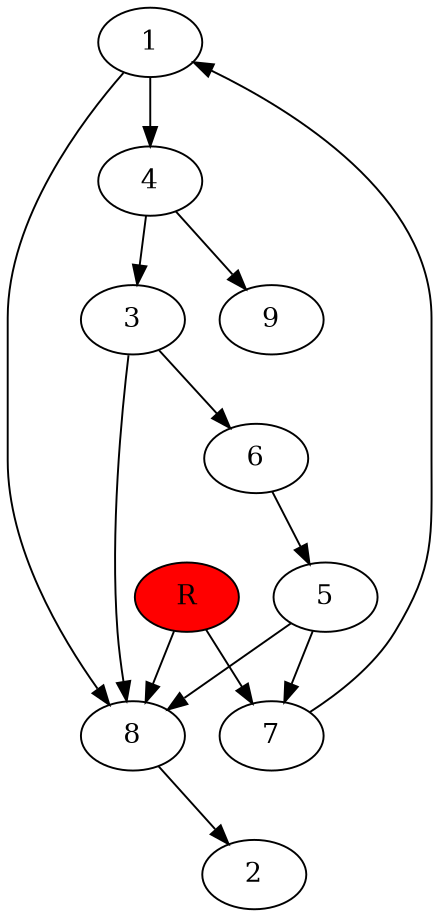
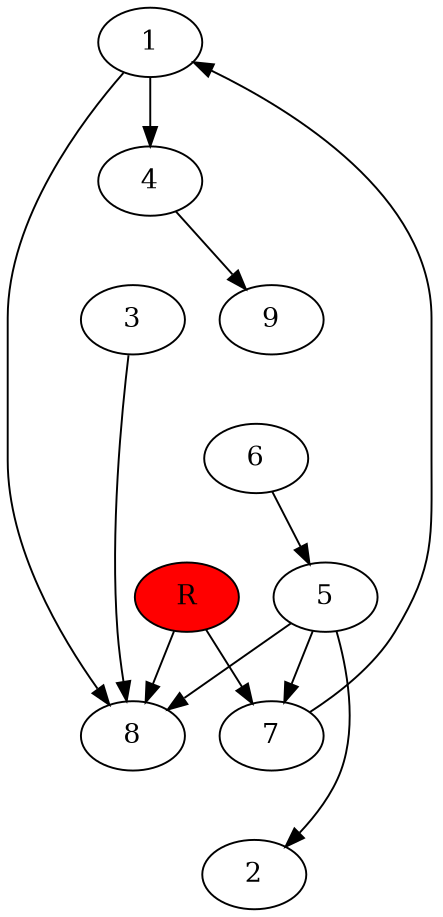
edge "4" -> "3": removed
edge "3" -> "6": removed
edge "8" -> "2": now "5" -> "2"
